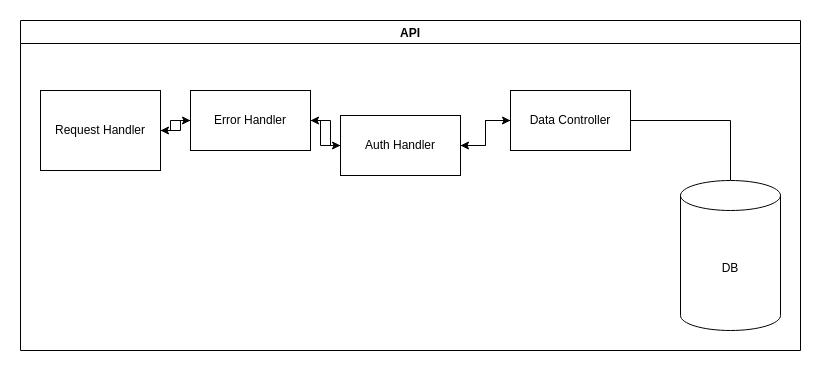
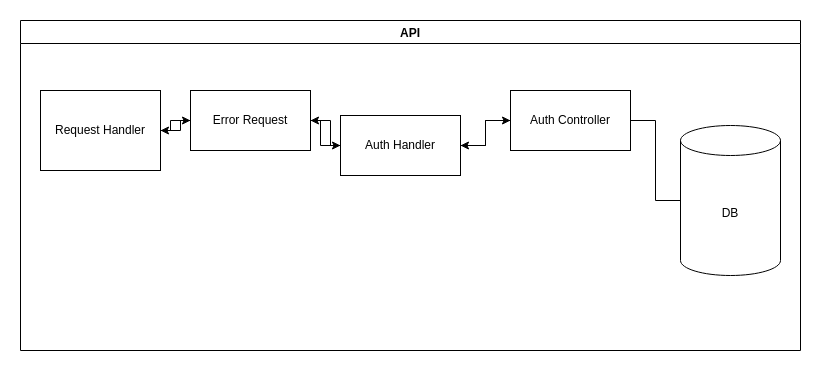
node "Error Handler": label "Error Handler" -> "Error Request"
node "Data Controller": label "Data Controller" -> "Auth Controller"
node "DB": moved (731, 256) -> (731, 201)
